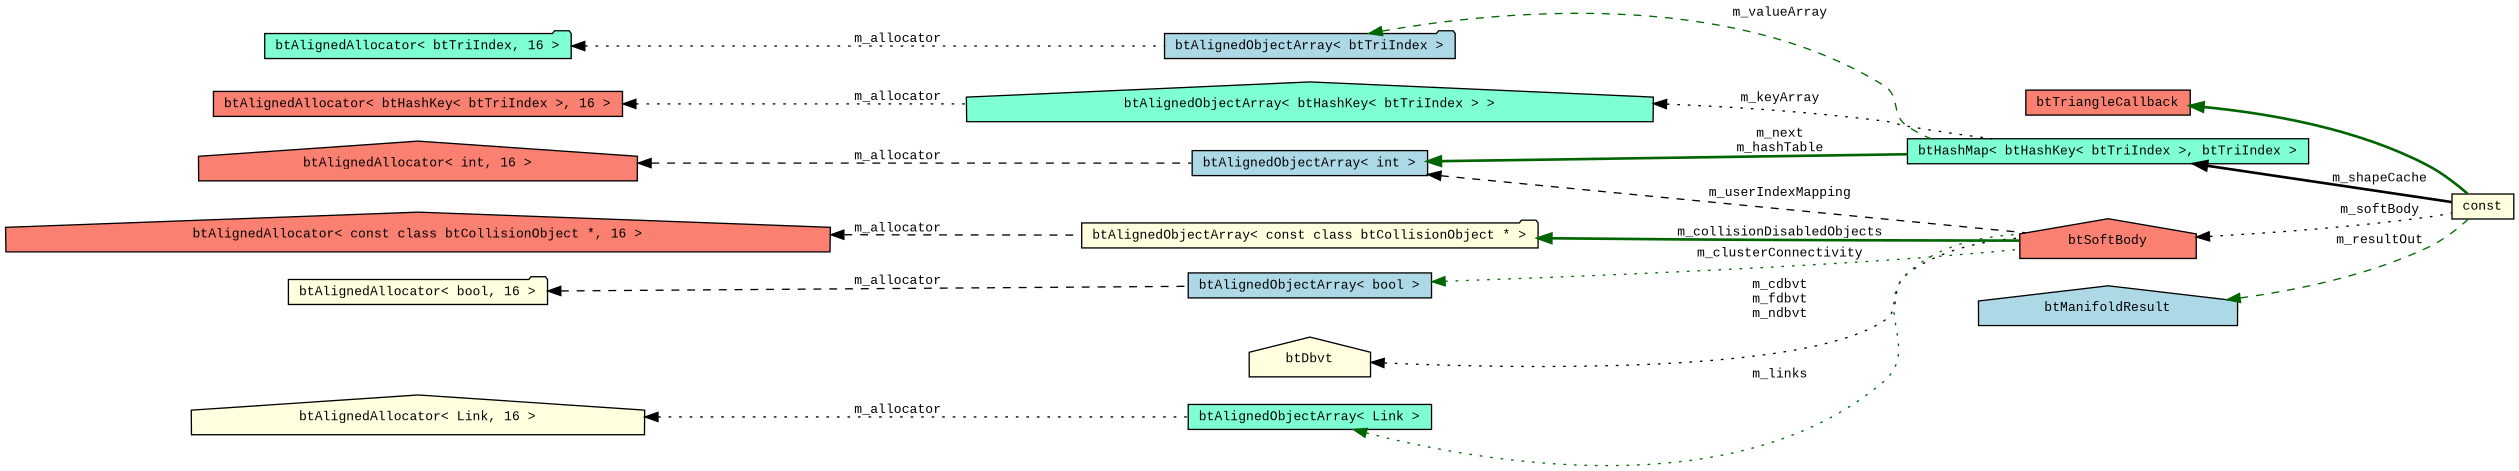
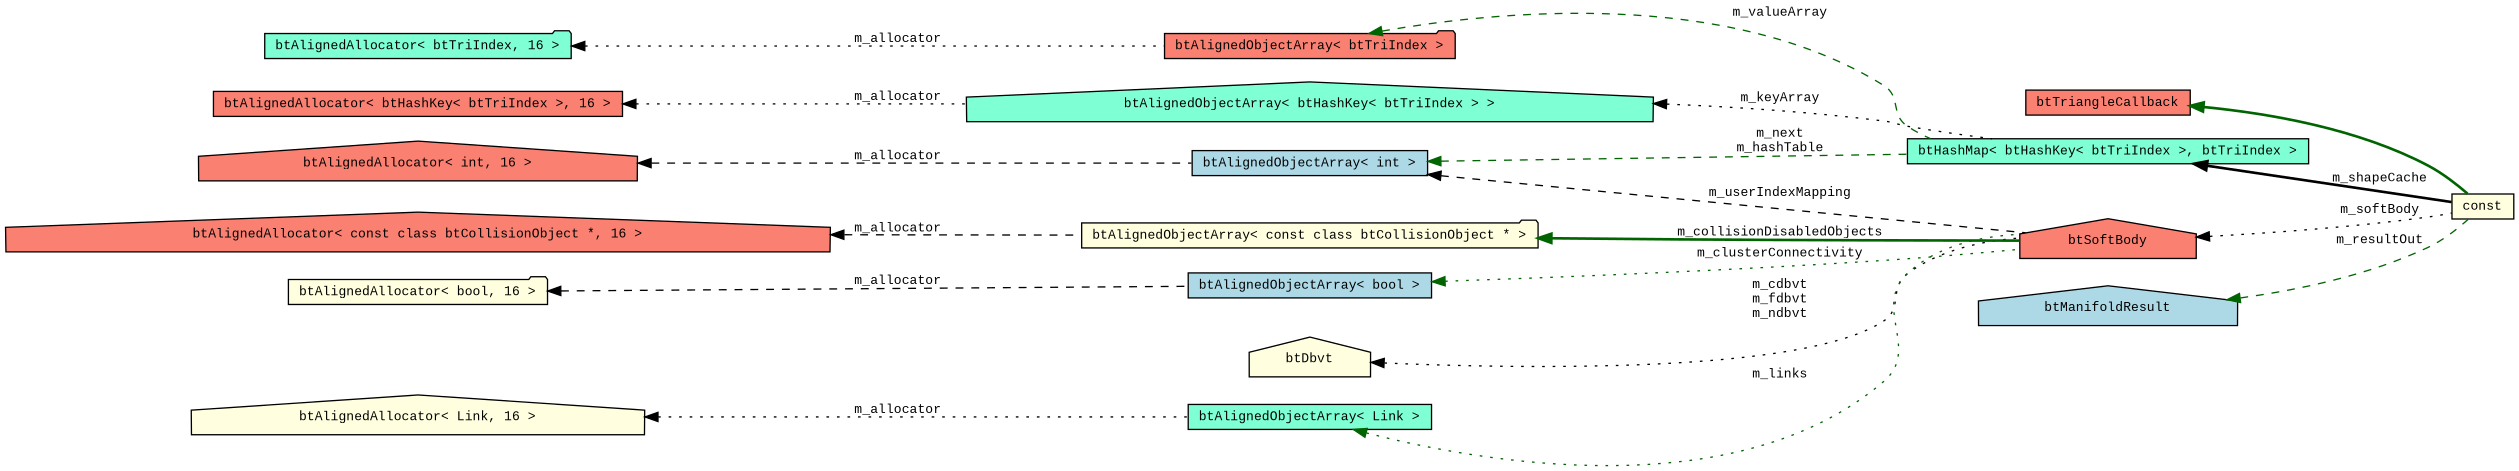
node "btAlignedObjectArray< btTriIndex >": fillcolor lightblue -> salmon
edge "btHashMap< btHashKey< btTriIndex >, btTriIndex >" -> "btAlignedObjectArray< int >": style bold -> dashed
